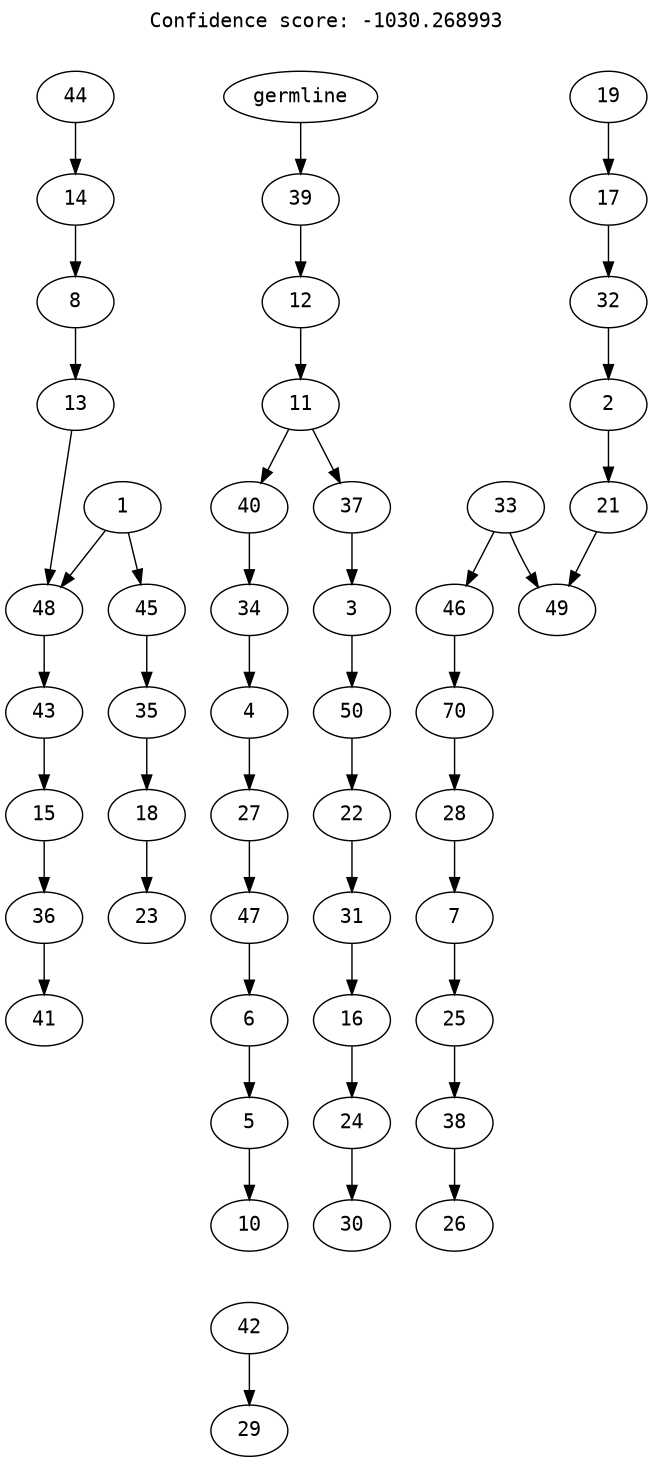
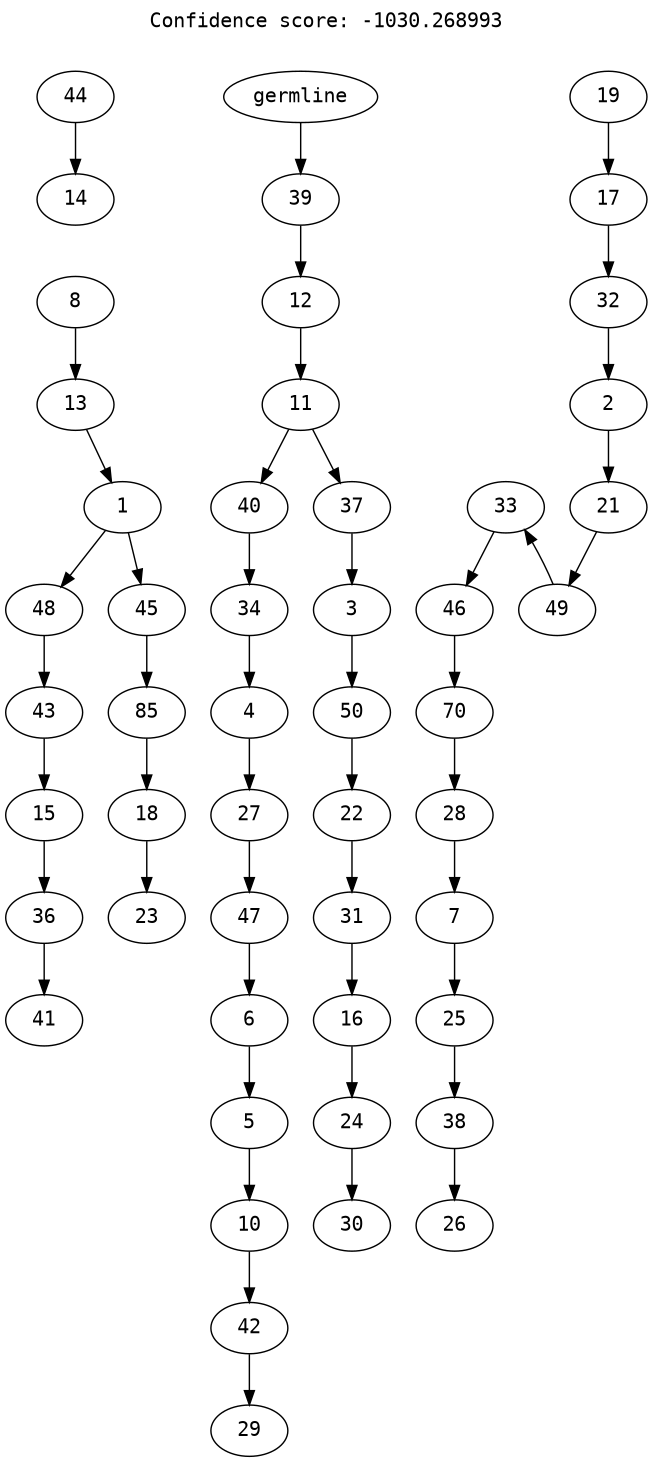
edge "14" -> "8": removed
edge "13" -> "48": now "13" -> "1"
edge "33" -> "49": reversed
node "35": label "35" -> "85"
edge "10" -> "42": added
